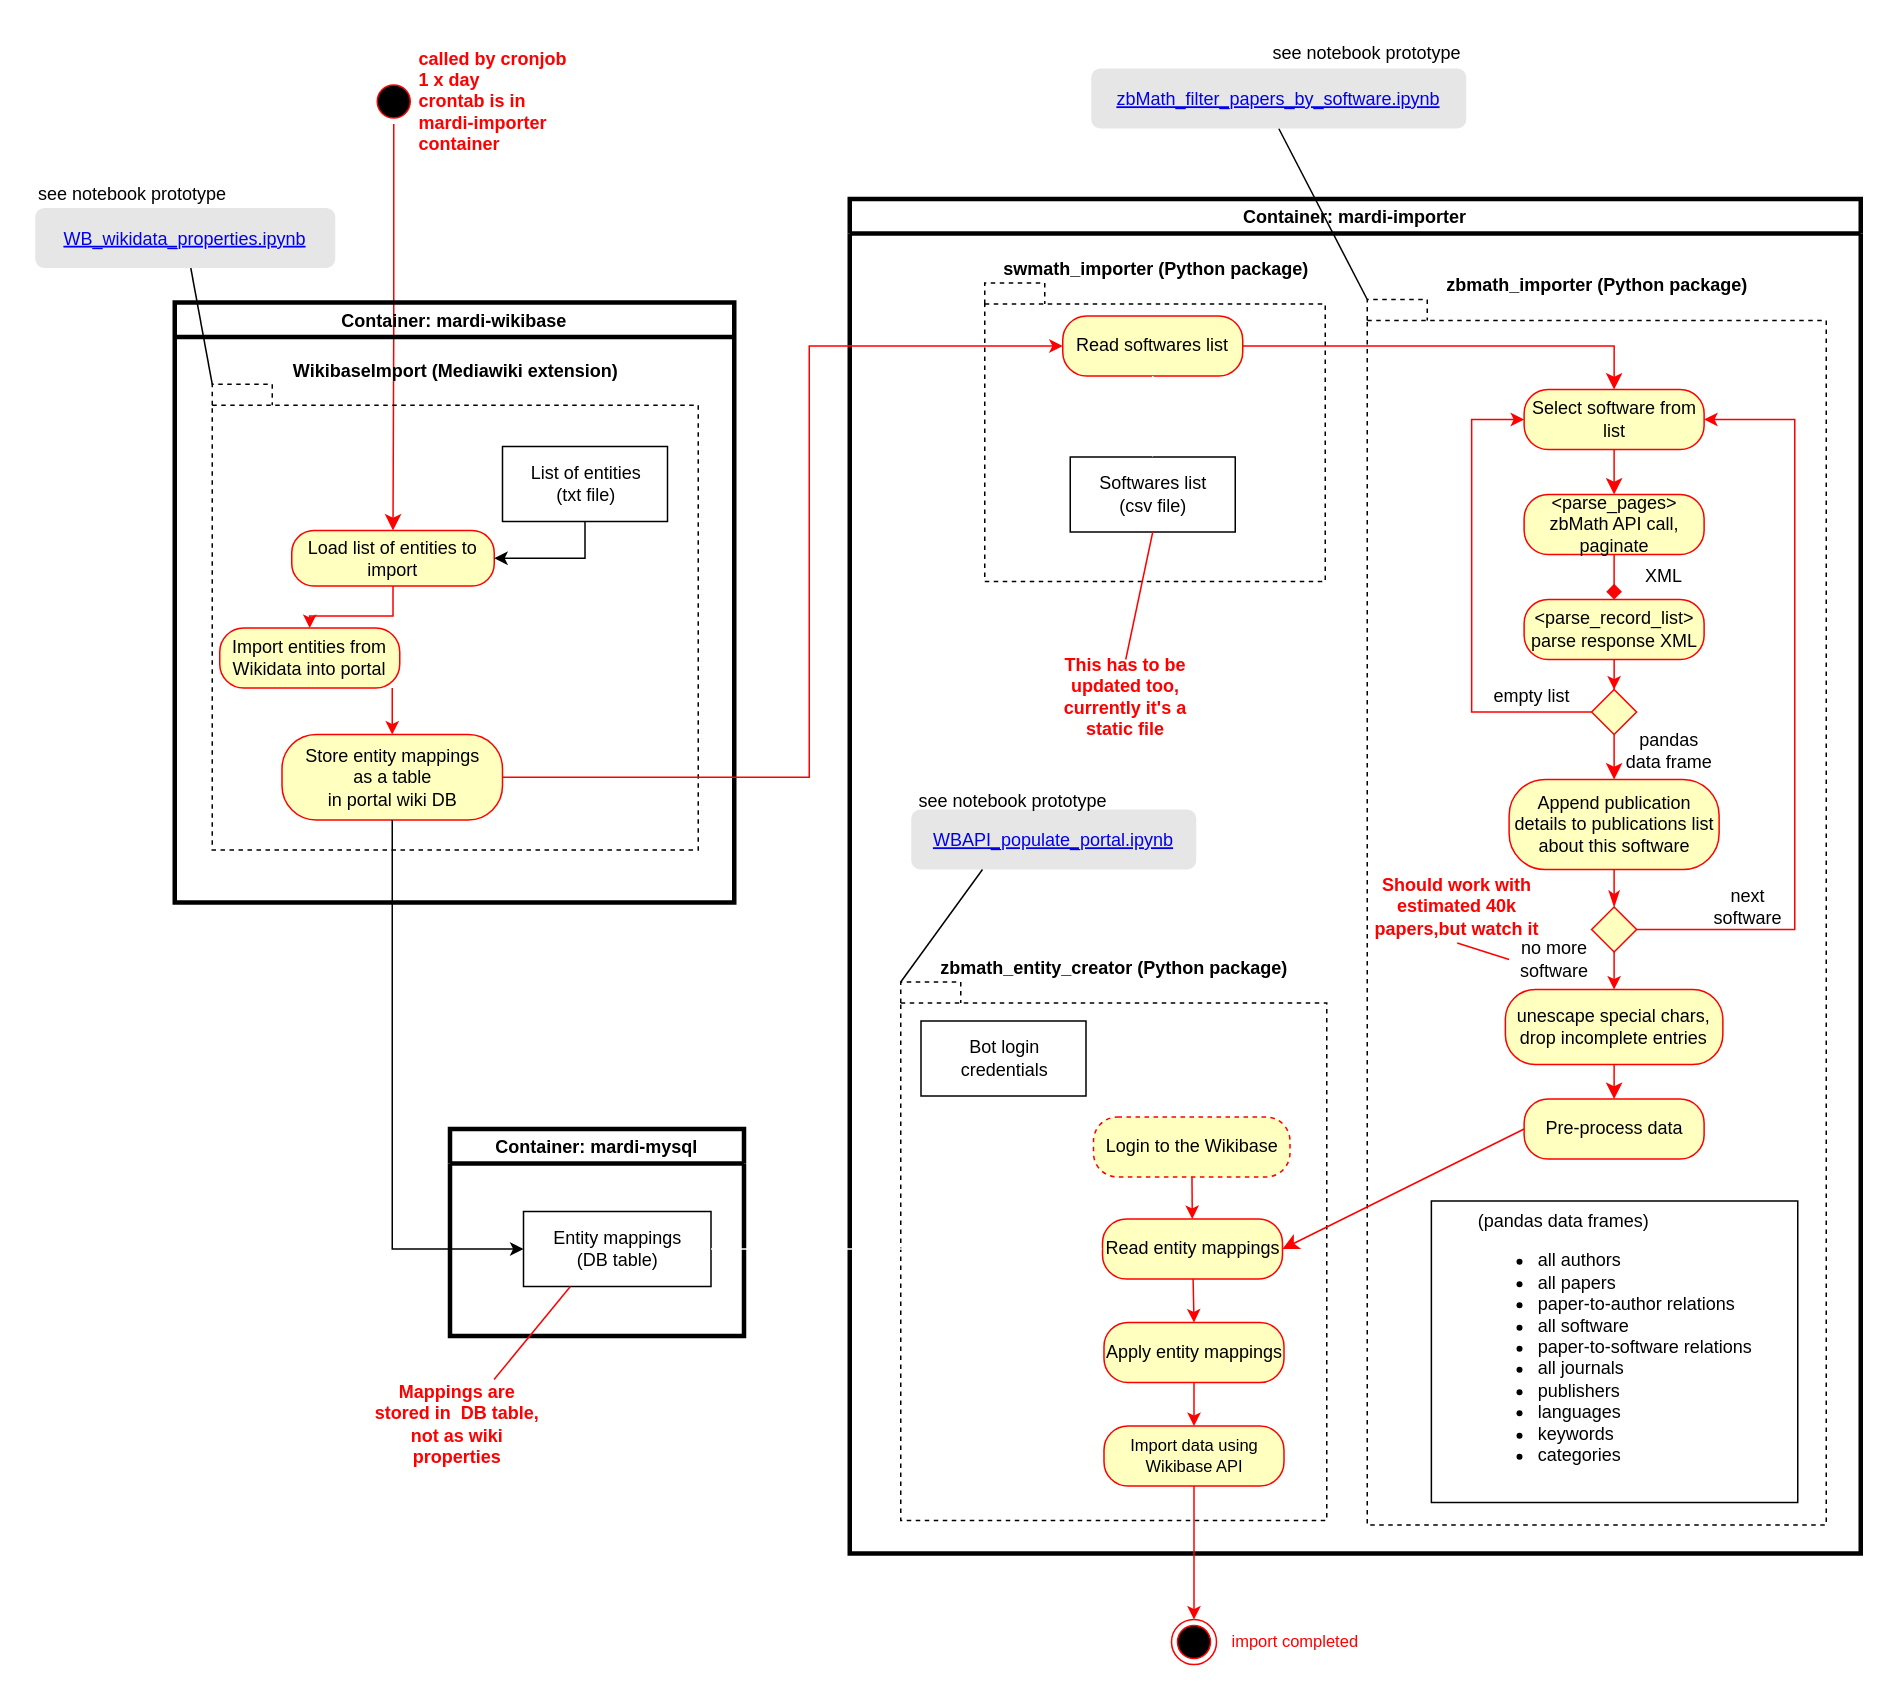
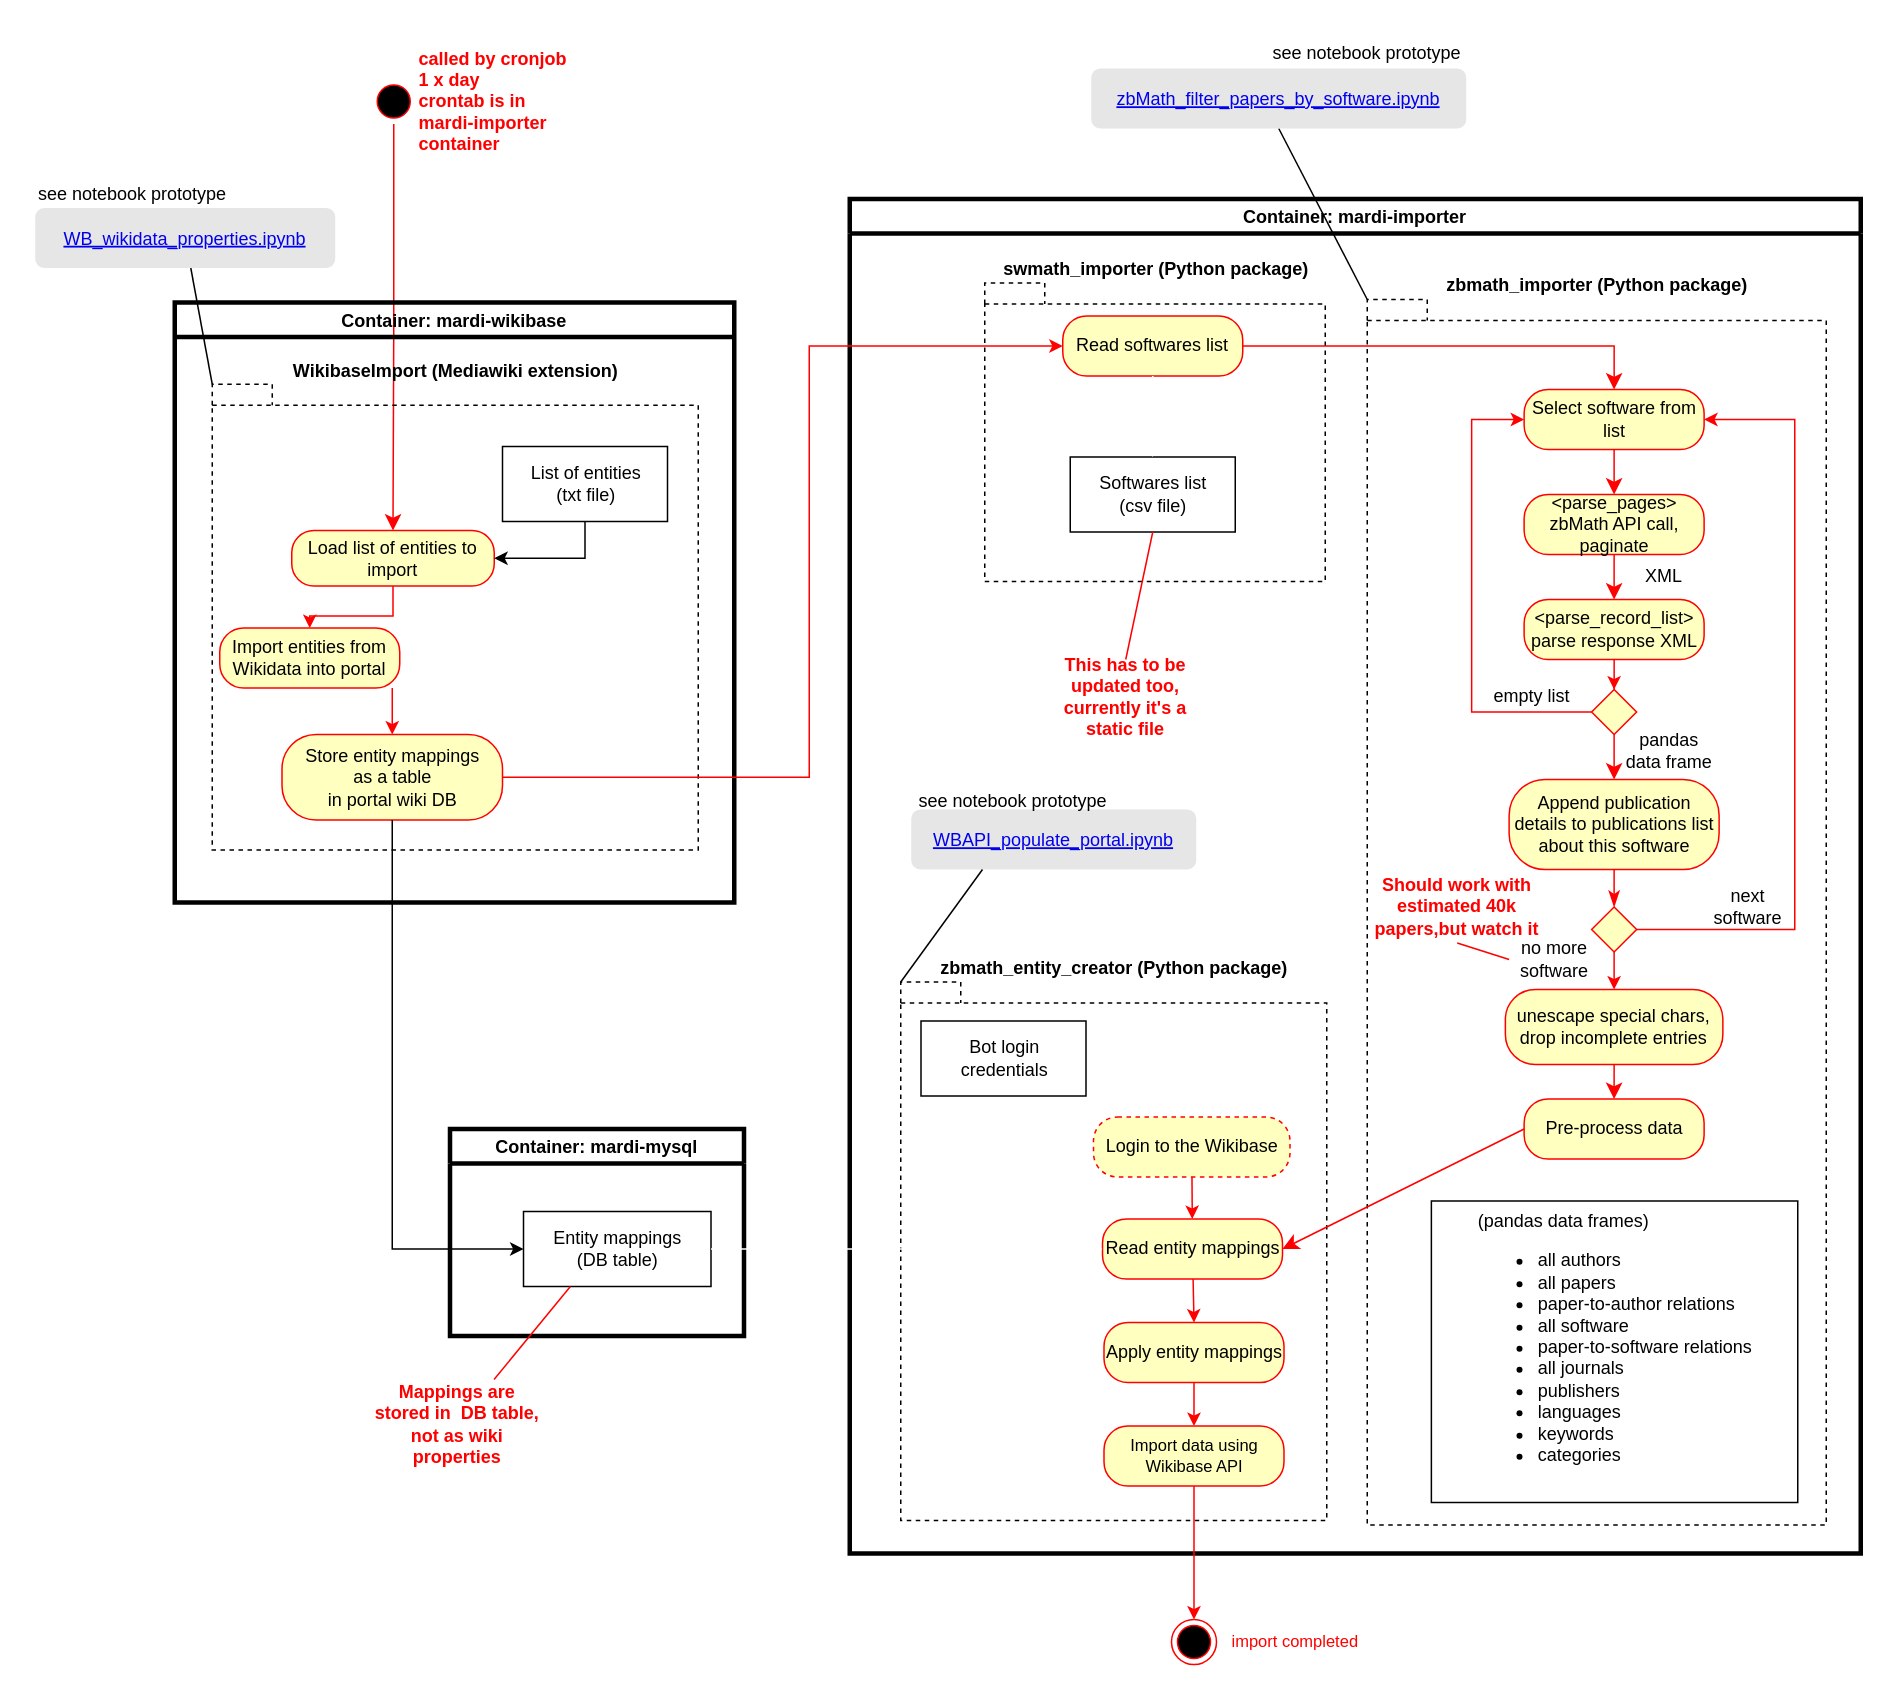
edge "<parse_pages> zbMath API call, paginate" -> "<parse_record_list> parse response XML": arrowhead diamond -> classic
